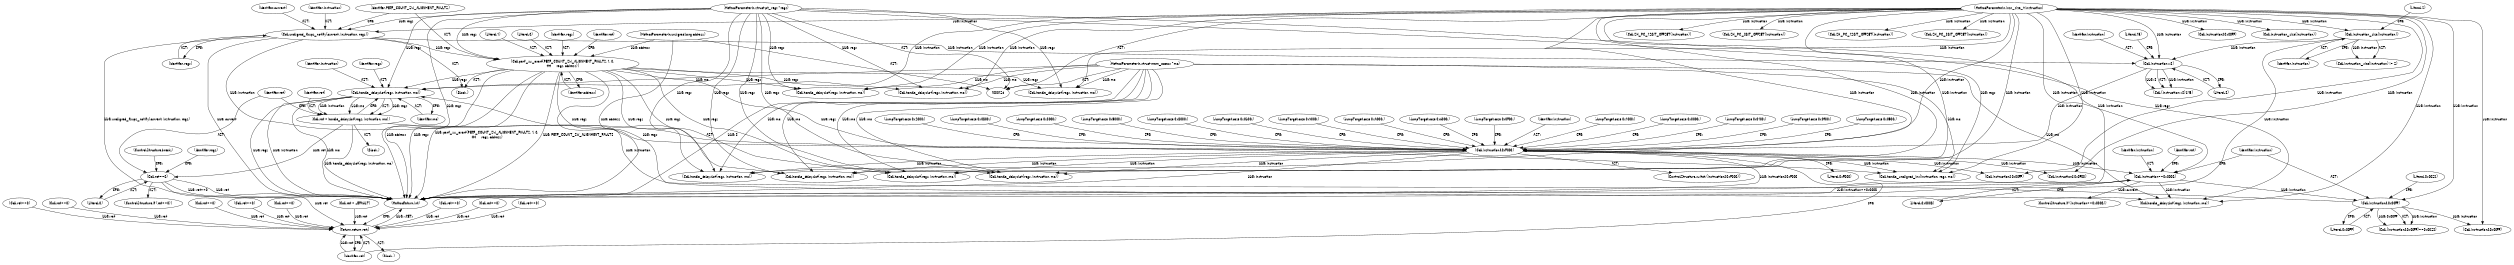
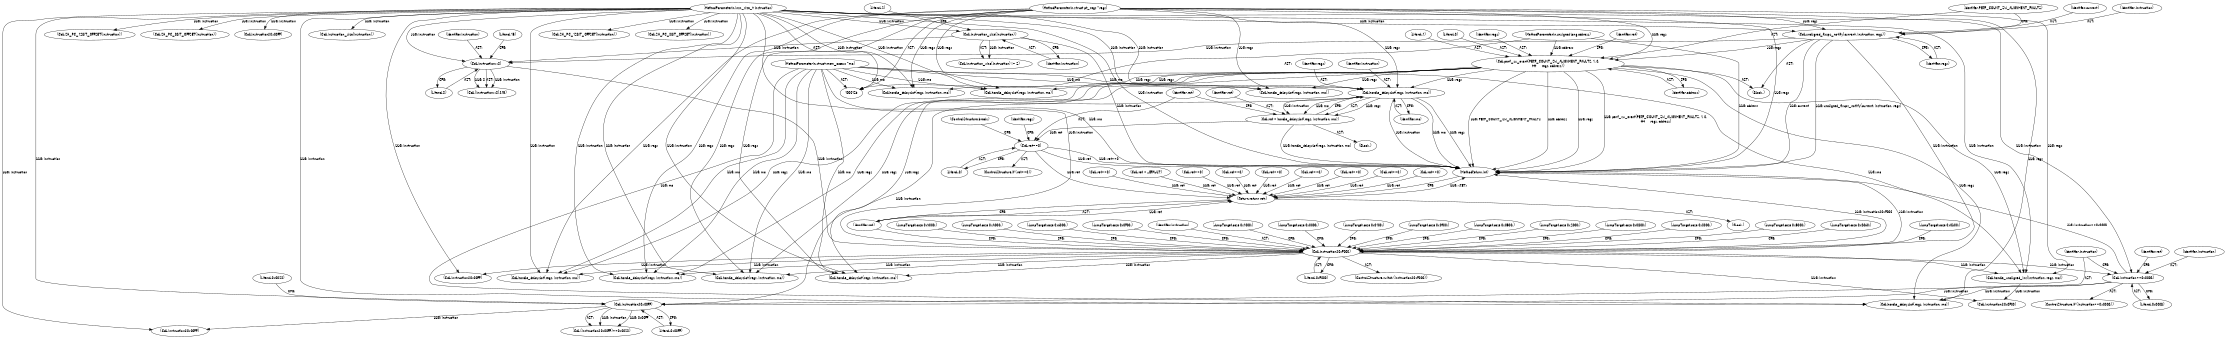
edge "(MethodParameterIn,insn_size_t instruction)" -> "(Call,instruction&0x0F00)": now "(Call,handle_unaligned_ins(instruction, regs, ma))" -> "(Call,instruction&0x0F00)"
node "(JumpTarget,case 0xB000:)": label "(JumpTarget,case 0xB000:)" -> "(JumpTarget,case 0xB060:)"
edge "(MethodParameterIn,struct mem_access *ma)" -> "(MethodReturn,int)": label "DDG: 8" -> "DDG: ma"
edge "(Call,ret = handle_delayslot(regs, instruction, ma))" -> "(Call,instruction&0xF000)": now "(Literal,0xF000)" -> "(Call,instruction&0xF000)"
edge "(Call,instruction==0x000B)" -> "(ControlStructure,if (instruction==0x000B))": label "DDG: current" -> "AST: "
